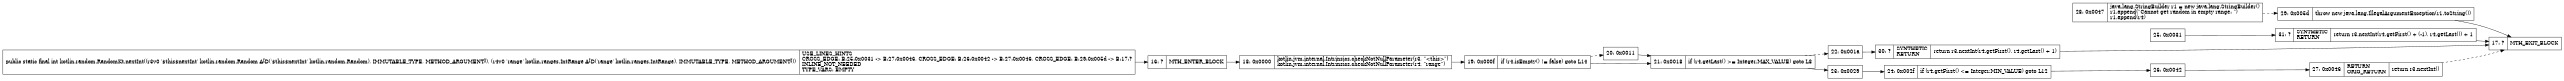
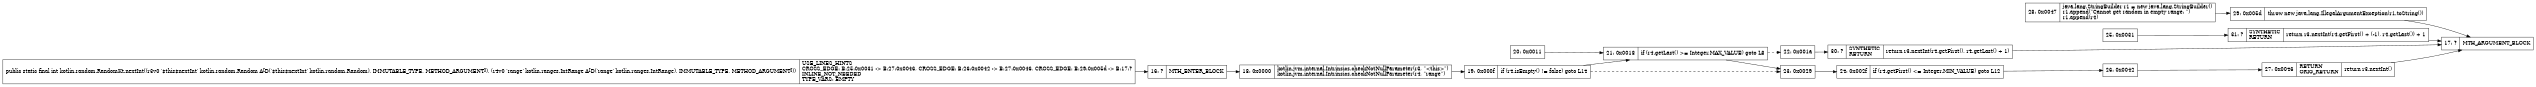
edge "28: 0x0047" -> "29: 0x005d": style dashed -> solid
node "17: ?": text "MTH_EXIT_BLOCK" -> "MTH_ARGUMENT_BLOCK"
edge "19: 0x000f" -> "20: 0x0011": now "19: 0x000f" -> "23: 0x0029"
edge "27: 0x0046" -> "17: ?": style dashed -> solid
